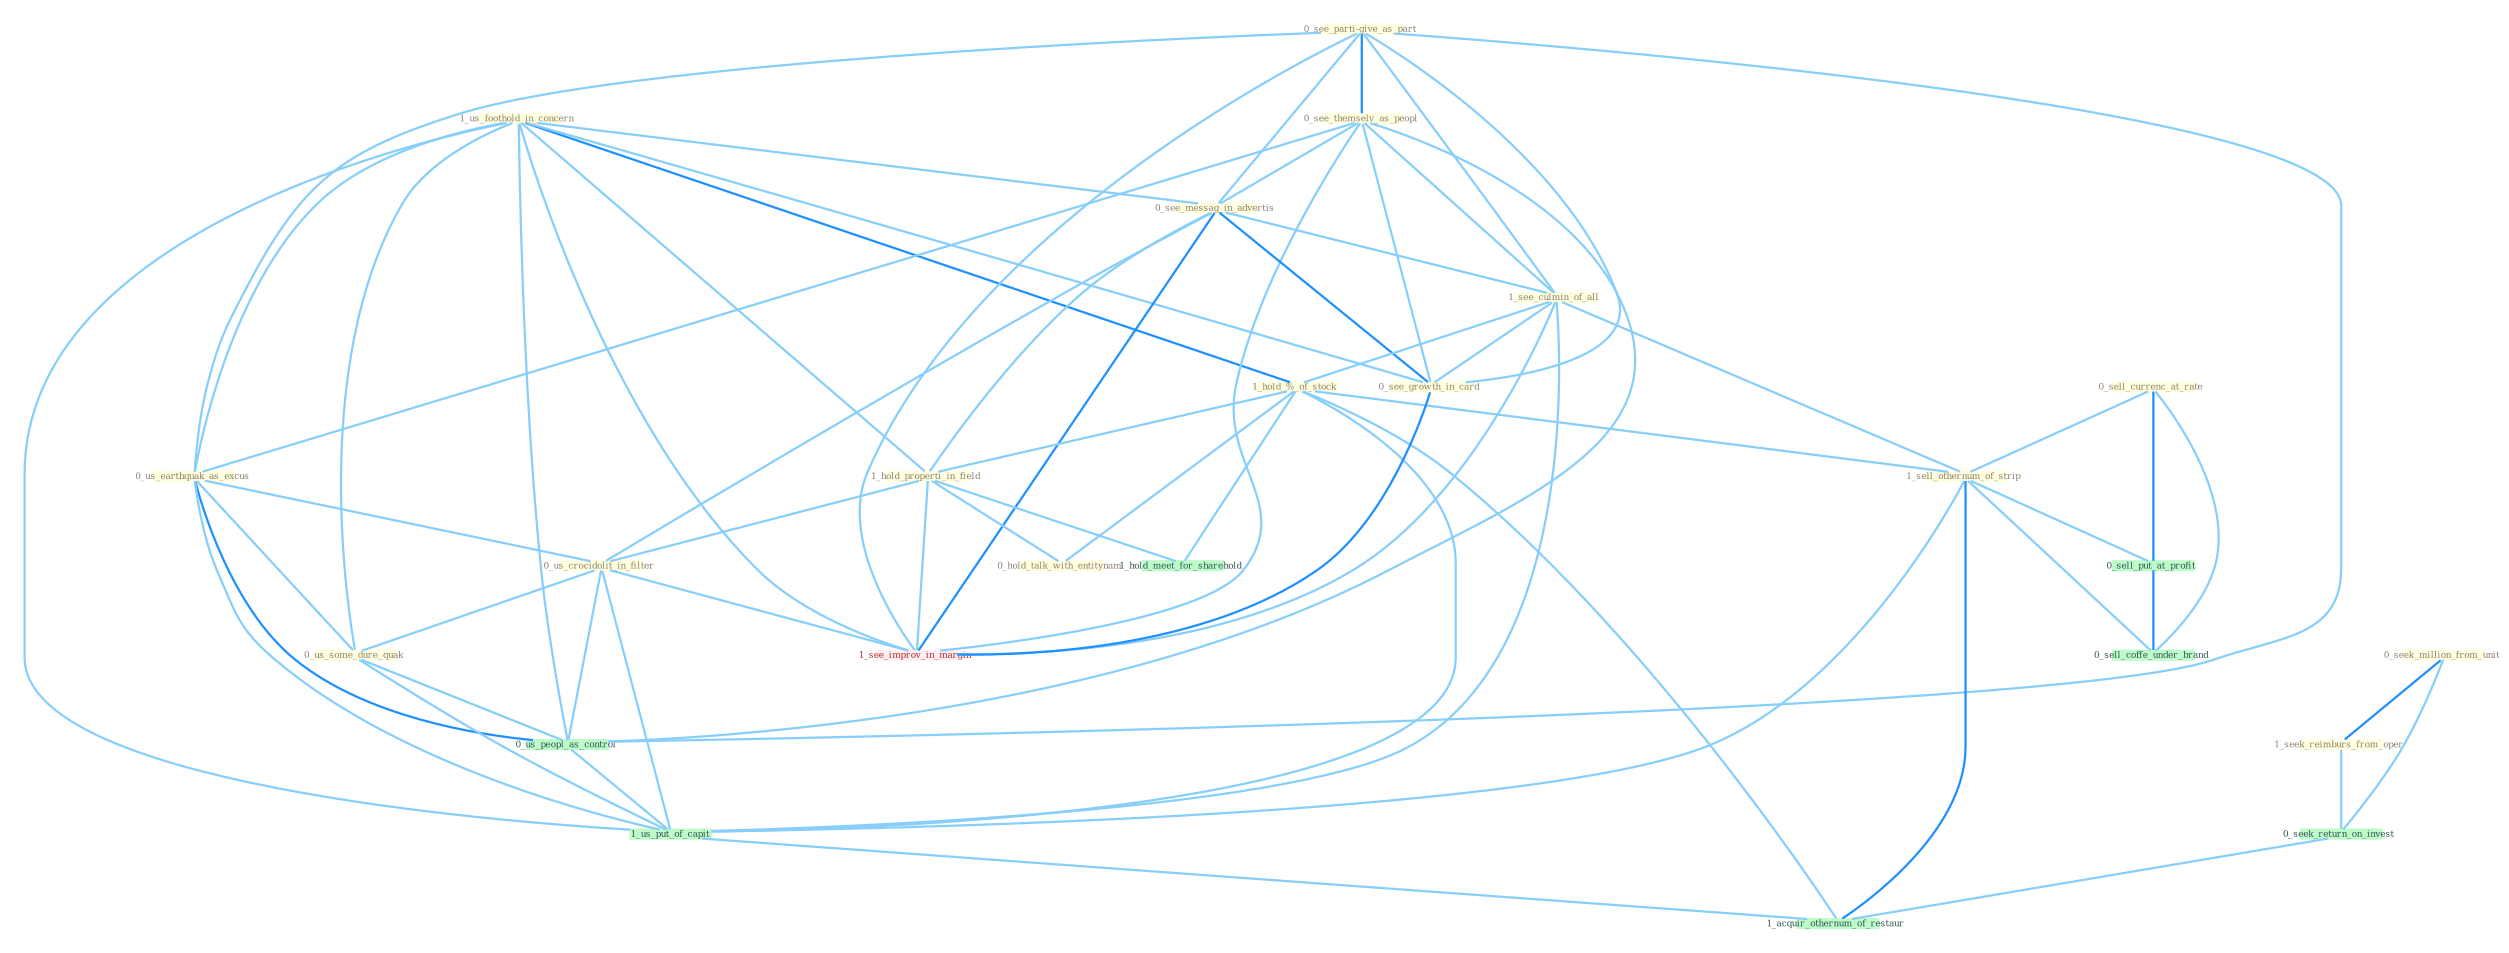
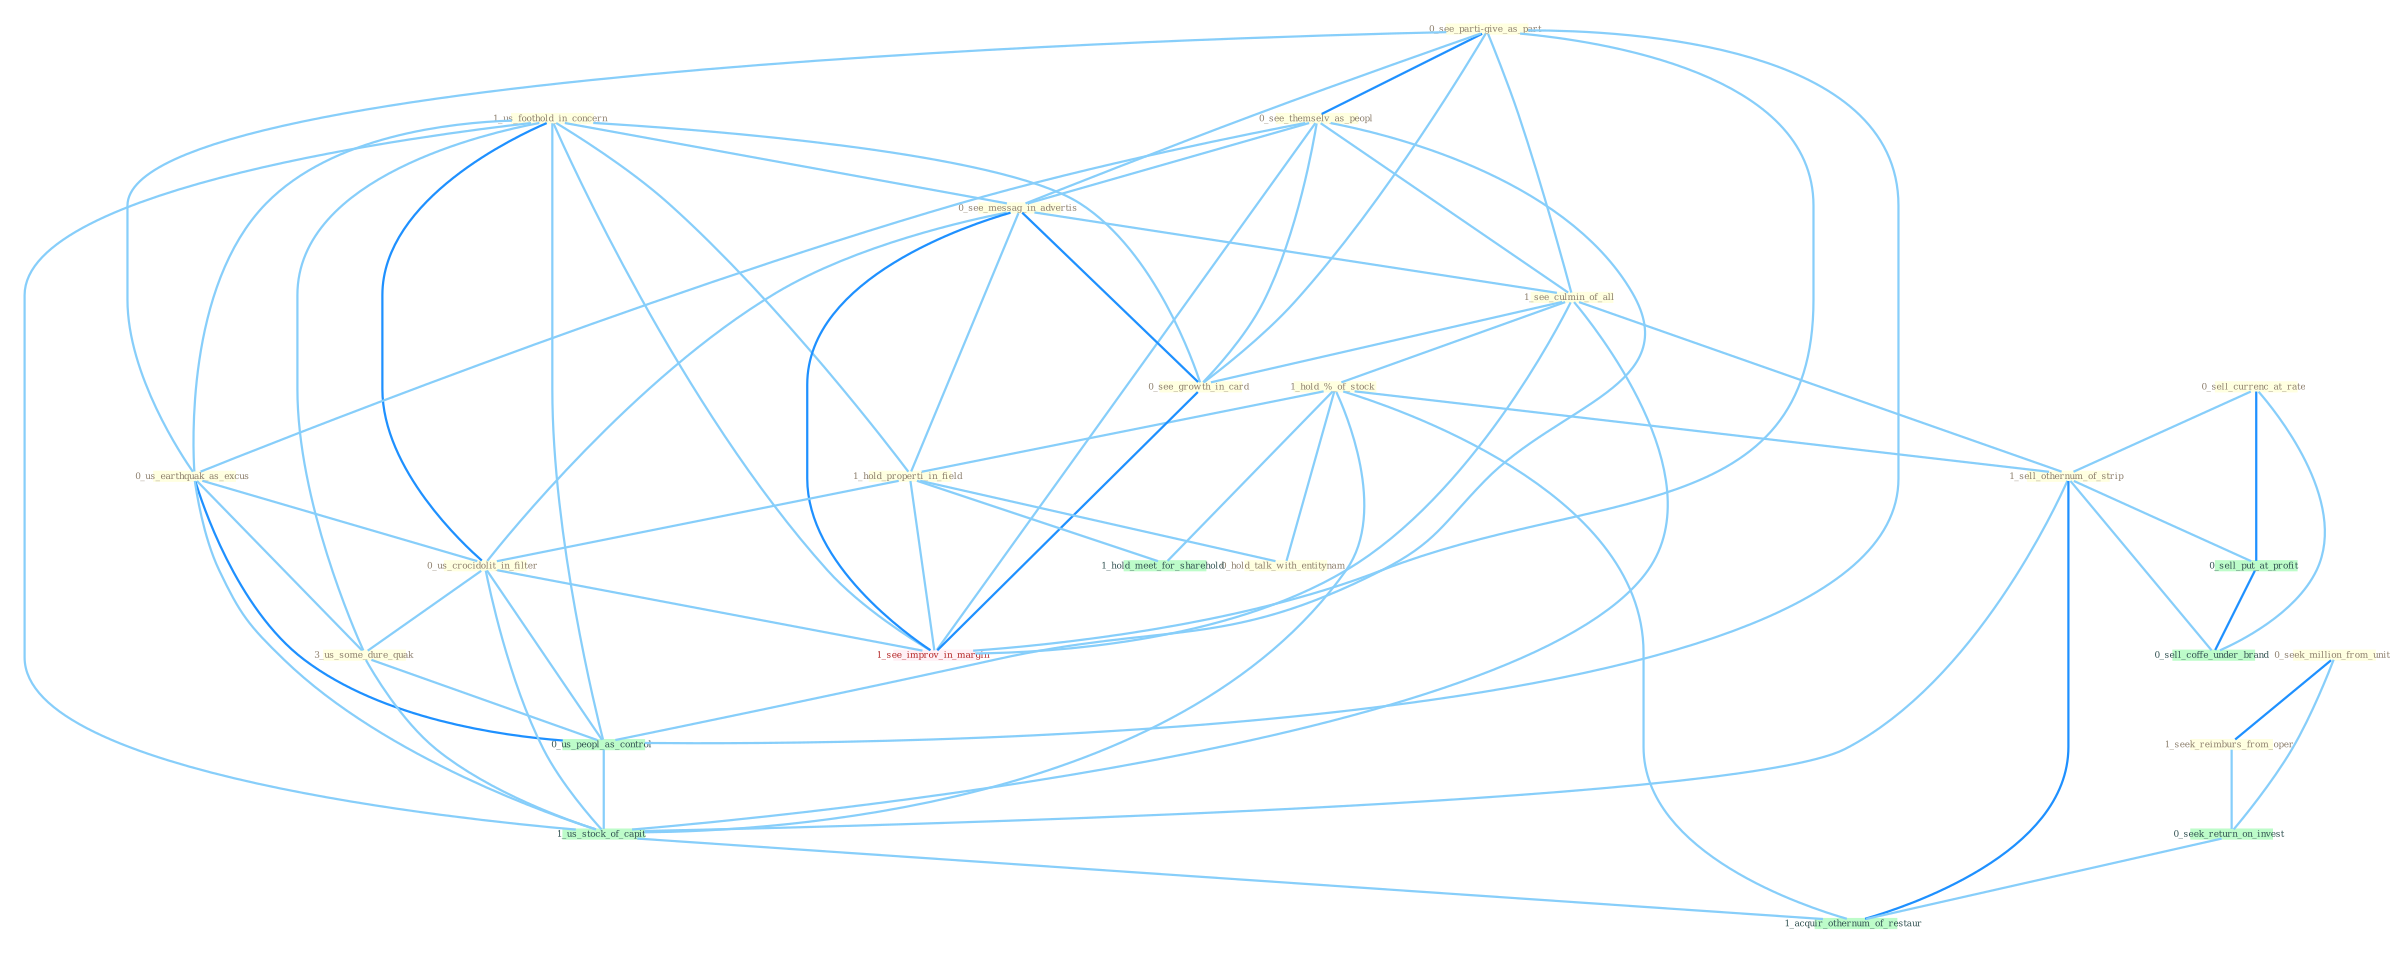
edge "1_us_foothold_in_concern" -- "1_hold_%_of_stock": now "1_us_foothold_in_concern" -- "0_us_crocidolit_in_filter"
node "0_us_some_dure_quak": label "0_us_some_dure_quak" -> "3_us_some_dure_quak"
node "1_us_put_of_capit": label "1_us_put_of_capit" -> "1_us_stock_of_capit"
